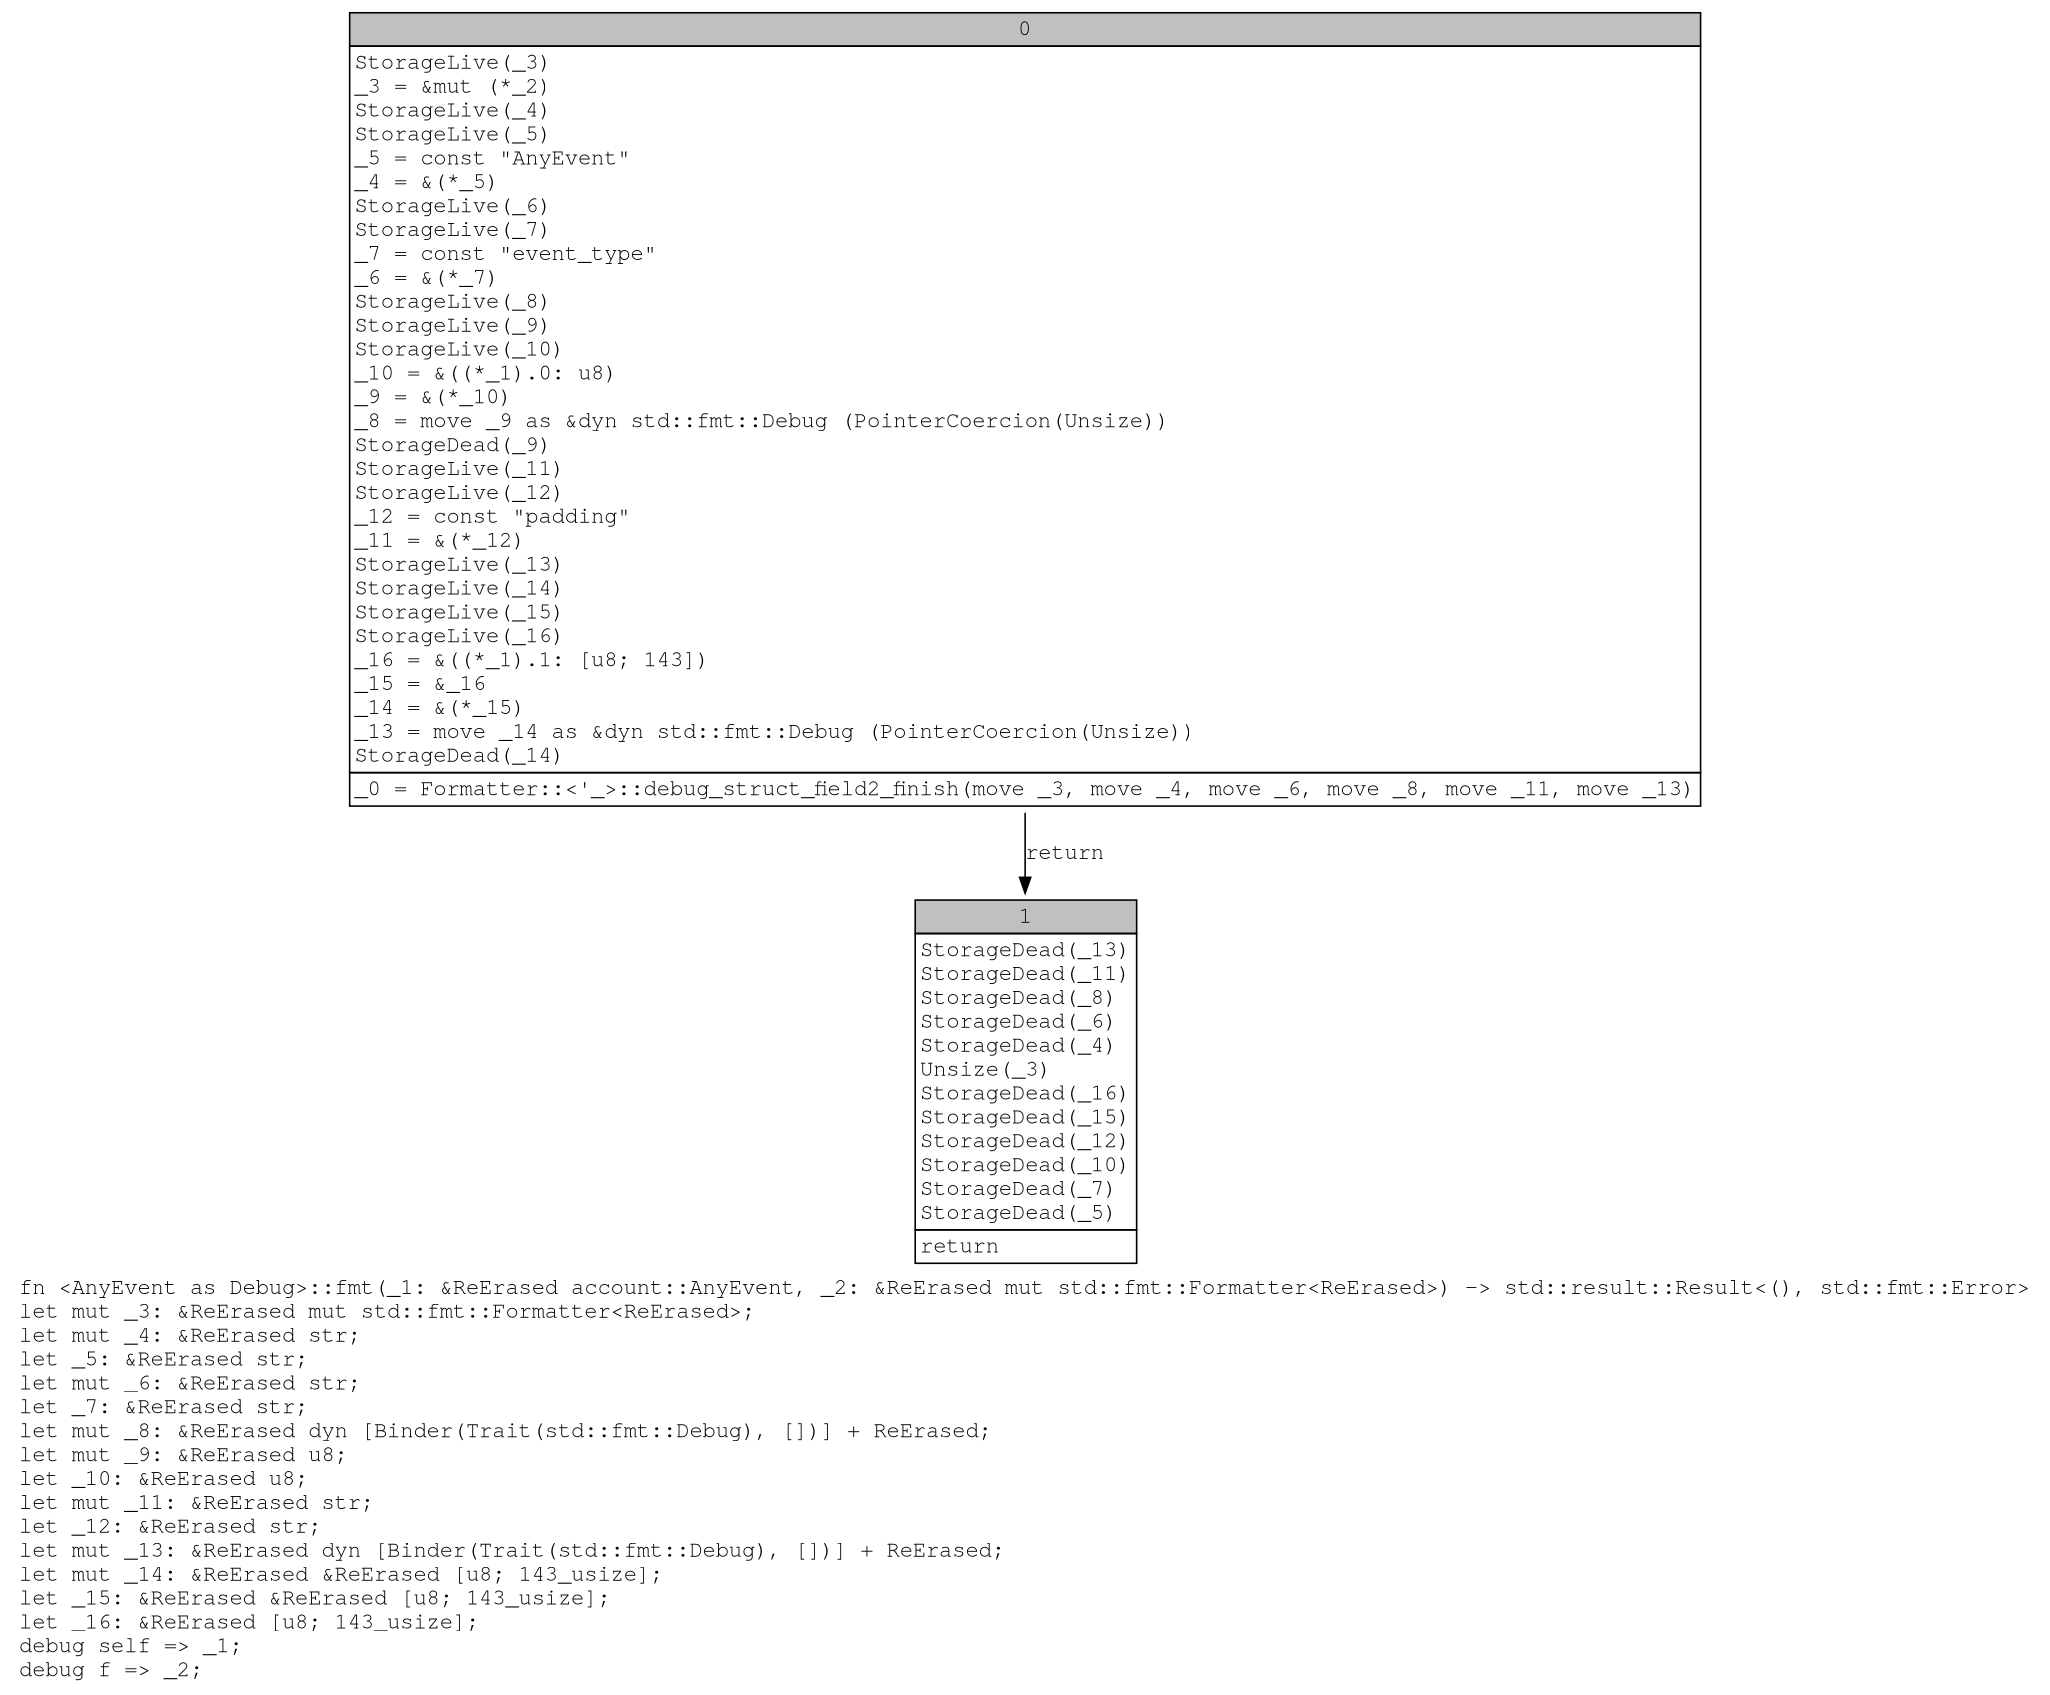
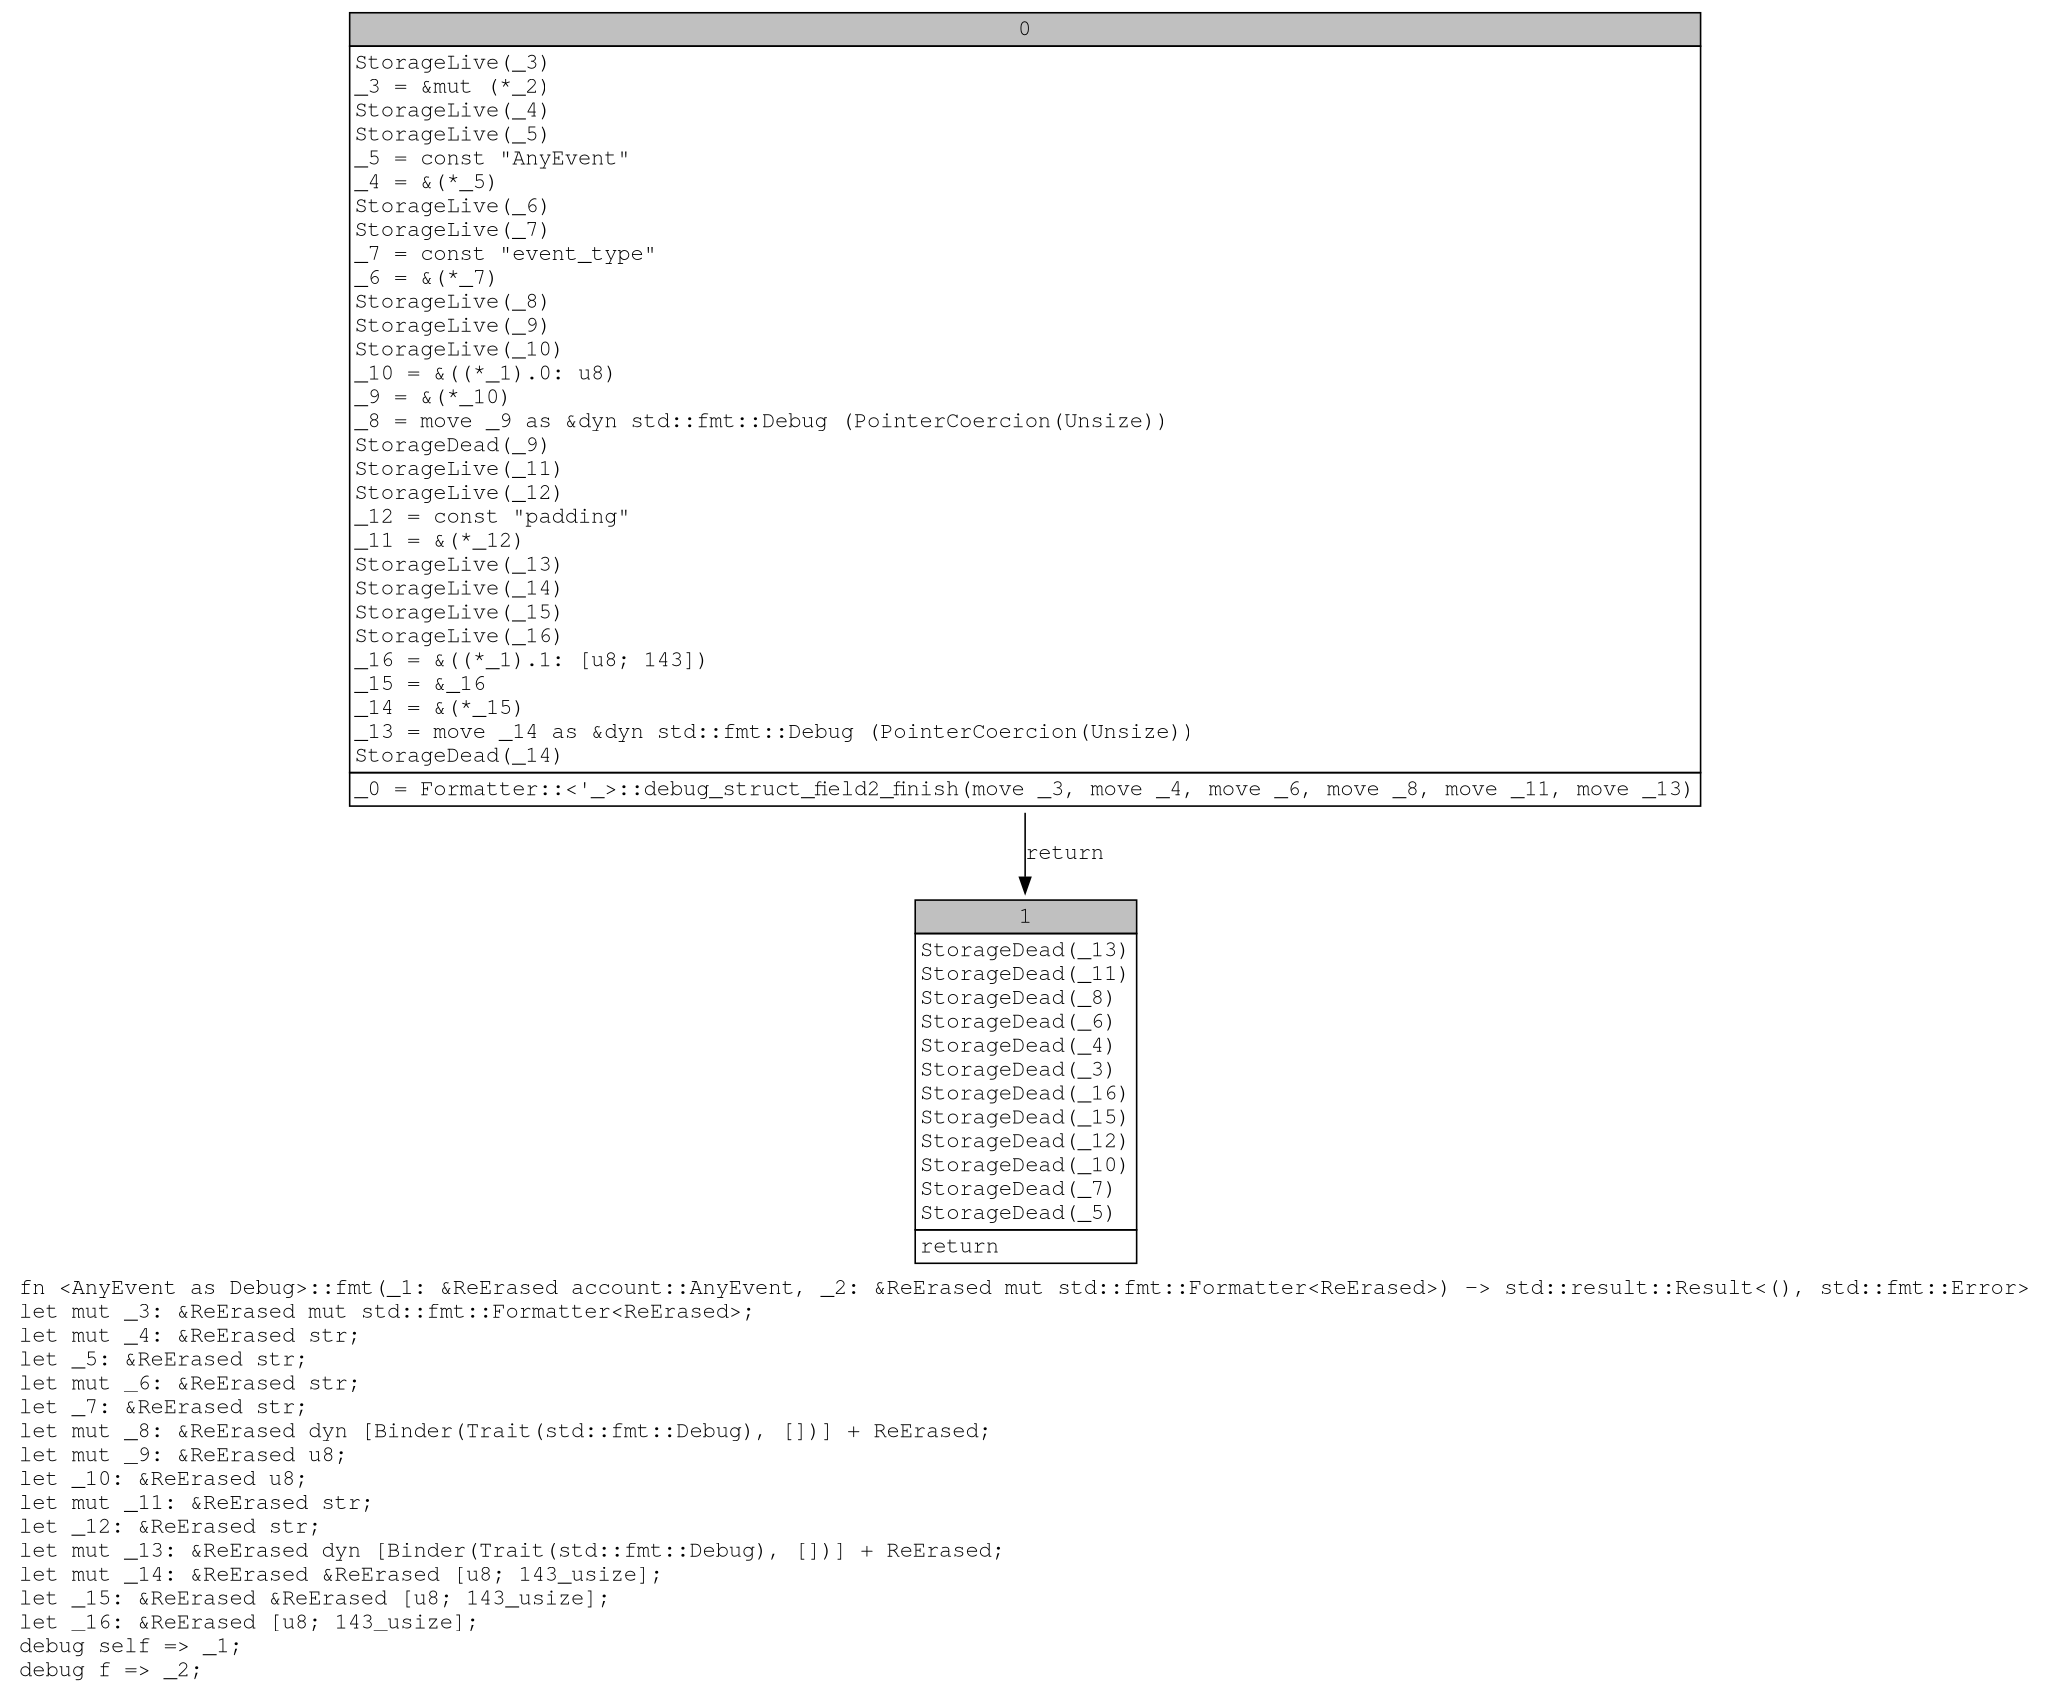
node "1": text "Unsize(_3)" -> "StorageDead(_3)"
